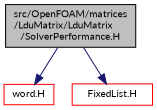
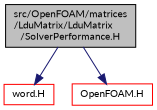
node "FixedList.H": label "FixedList.H" -> "OpenFOAM.H"
